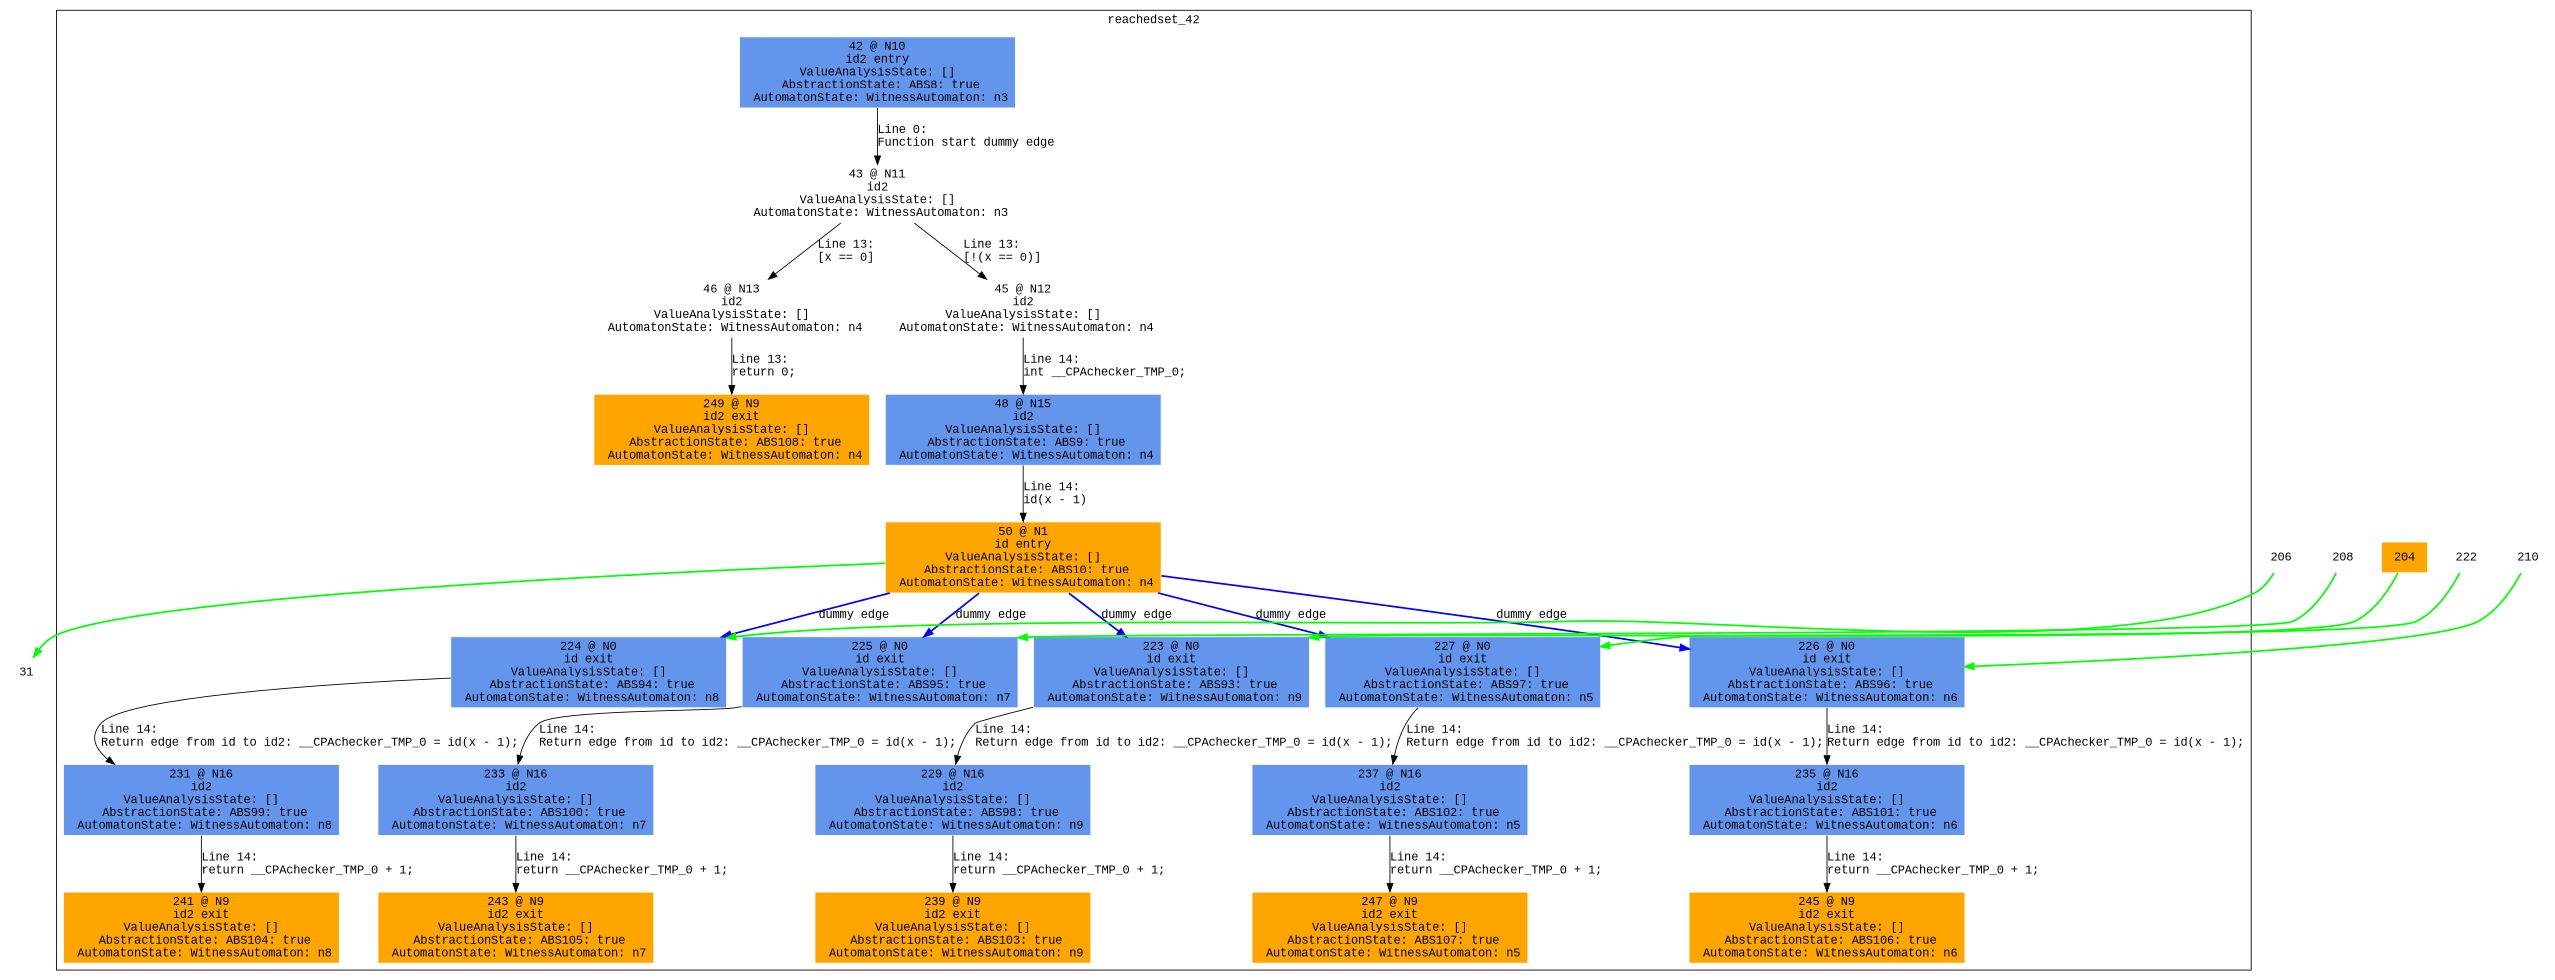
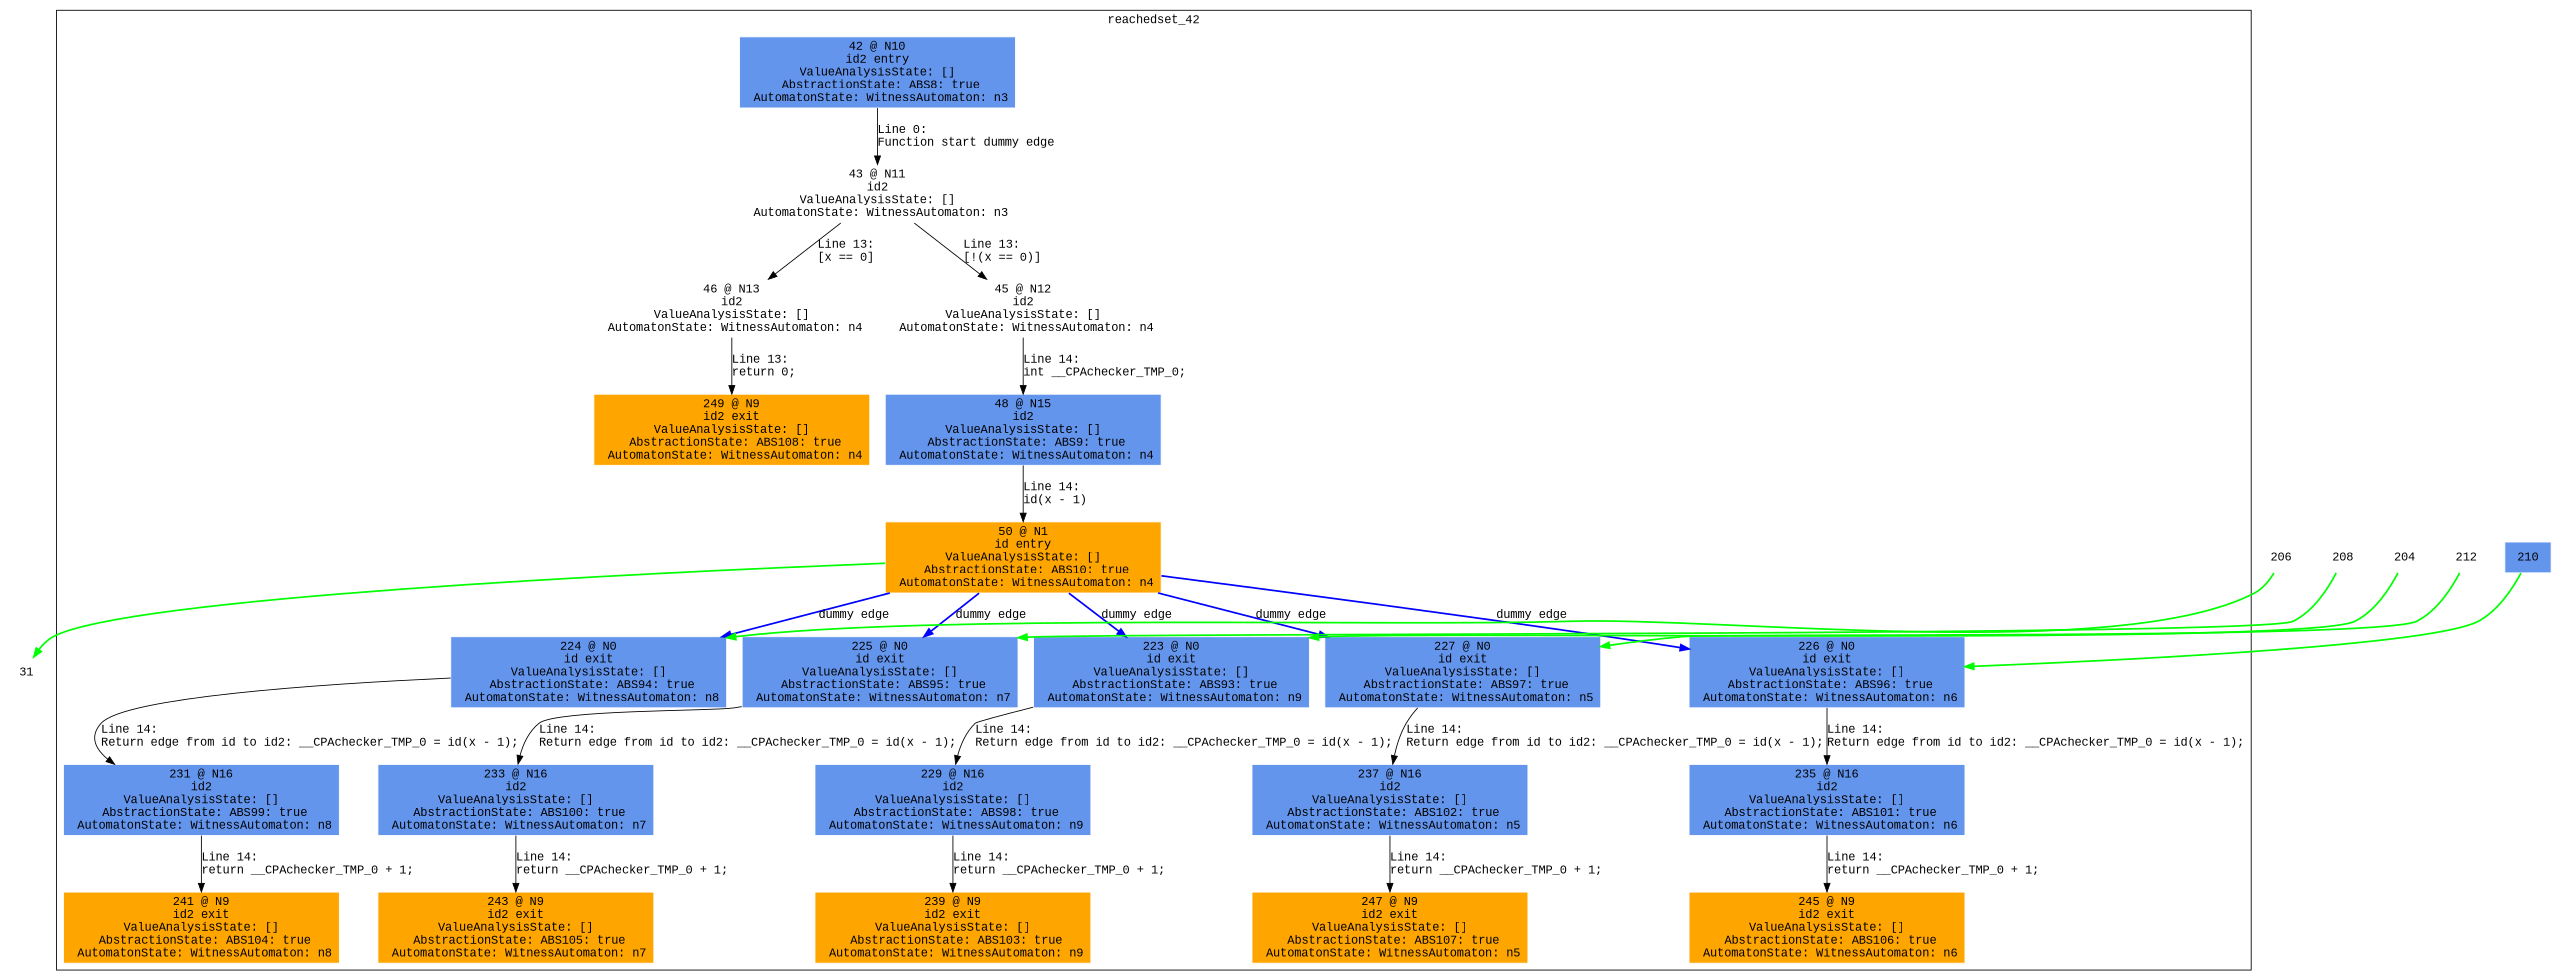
node "204": fillcolor orange -> white
node "222": label "222" -> "212"
node "210": fillcolor white -> cornflowerblue
